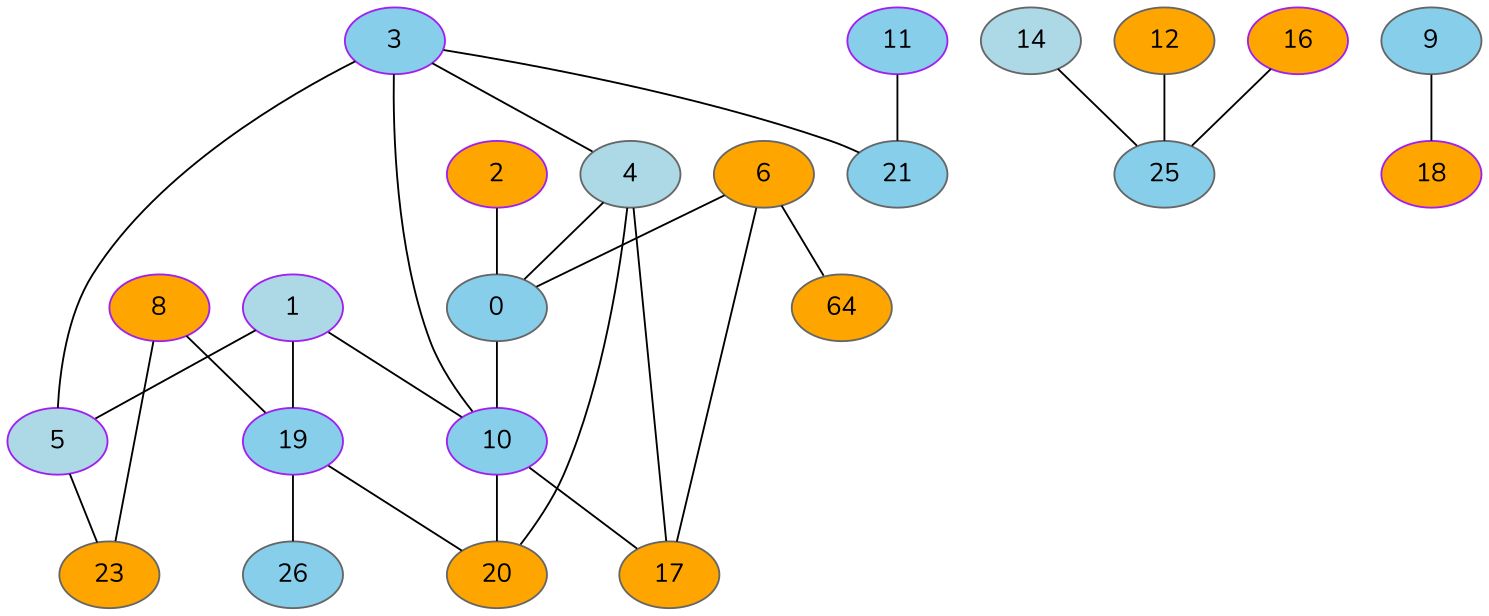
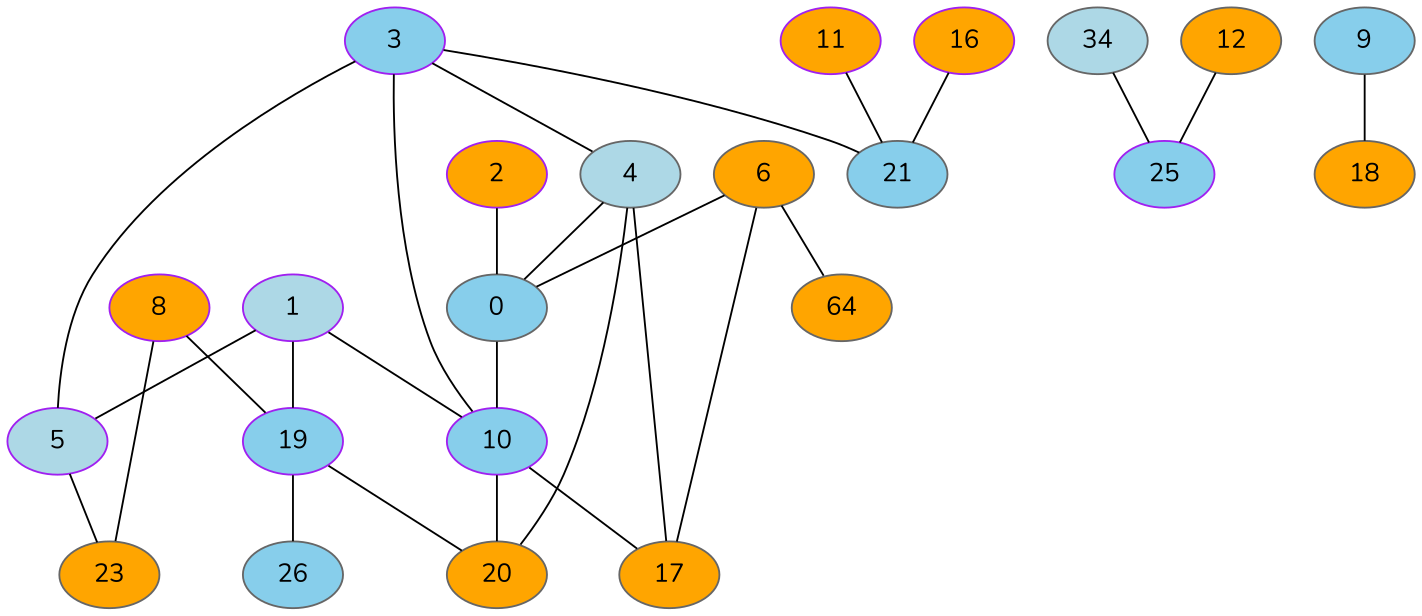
node "11": fillcolor skyblue -> orange
node "14": label "14" -> "34"
edge "16" -- "25": now "16" -- "21"
node "25": color gray40 -> purple
node "18": color purple -> gray40
